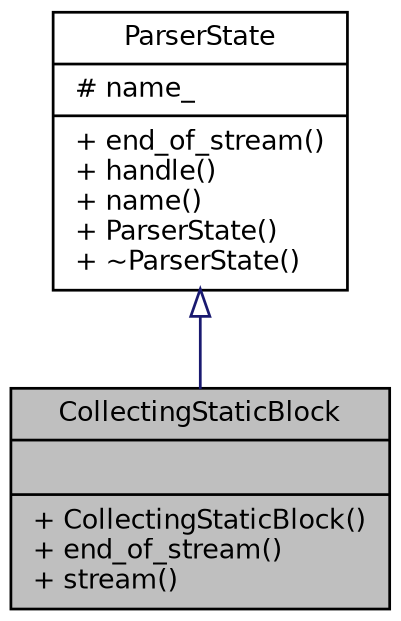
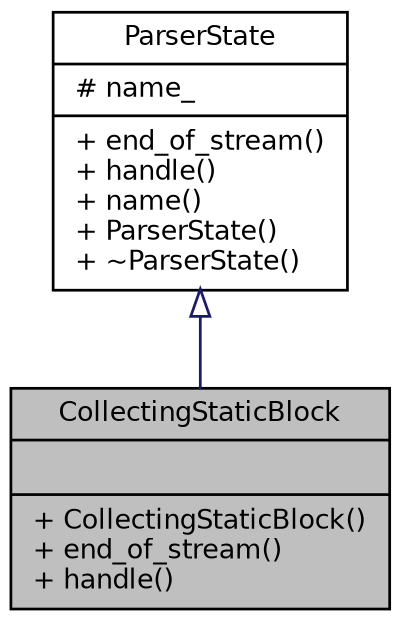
node "CollectingStaticBlock": text "+ stream()" -> "+ handle()"
